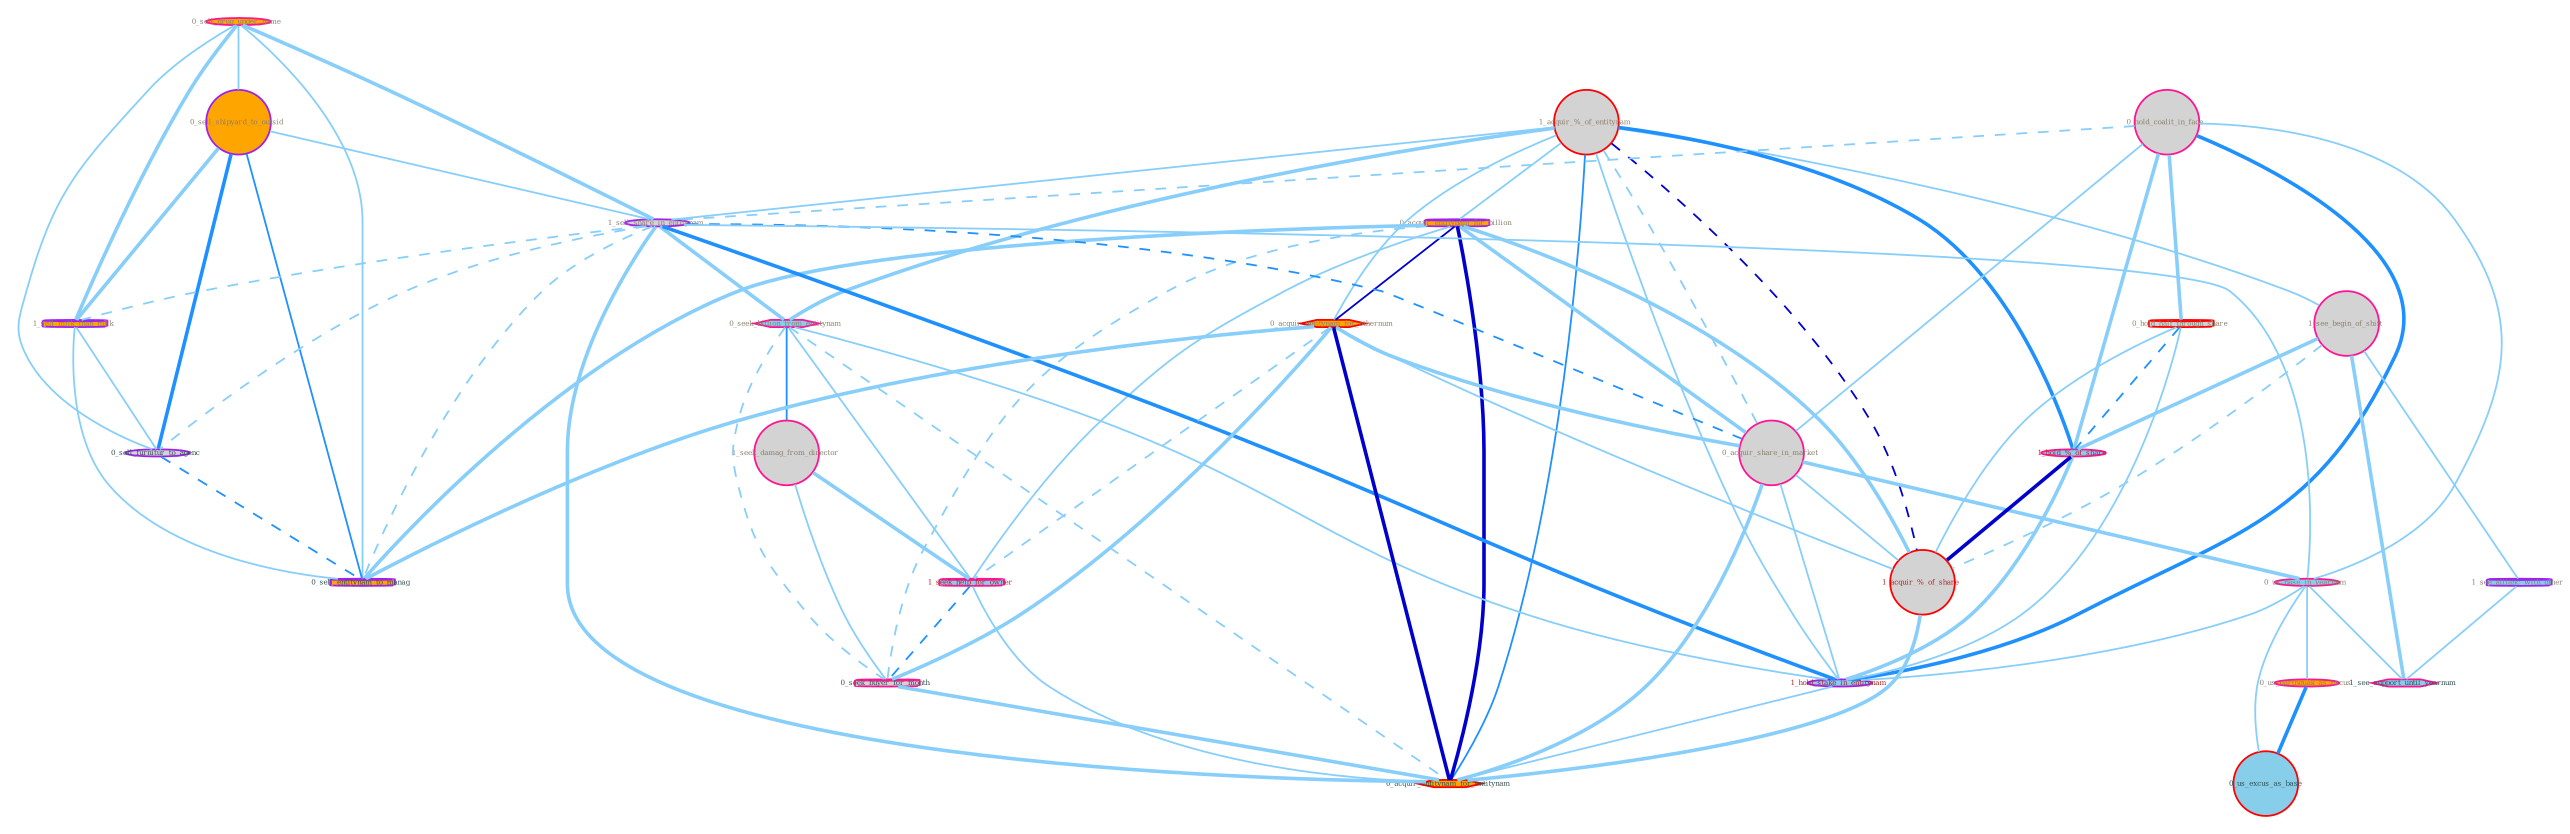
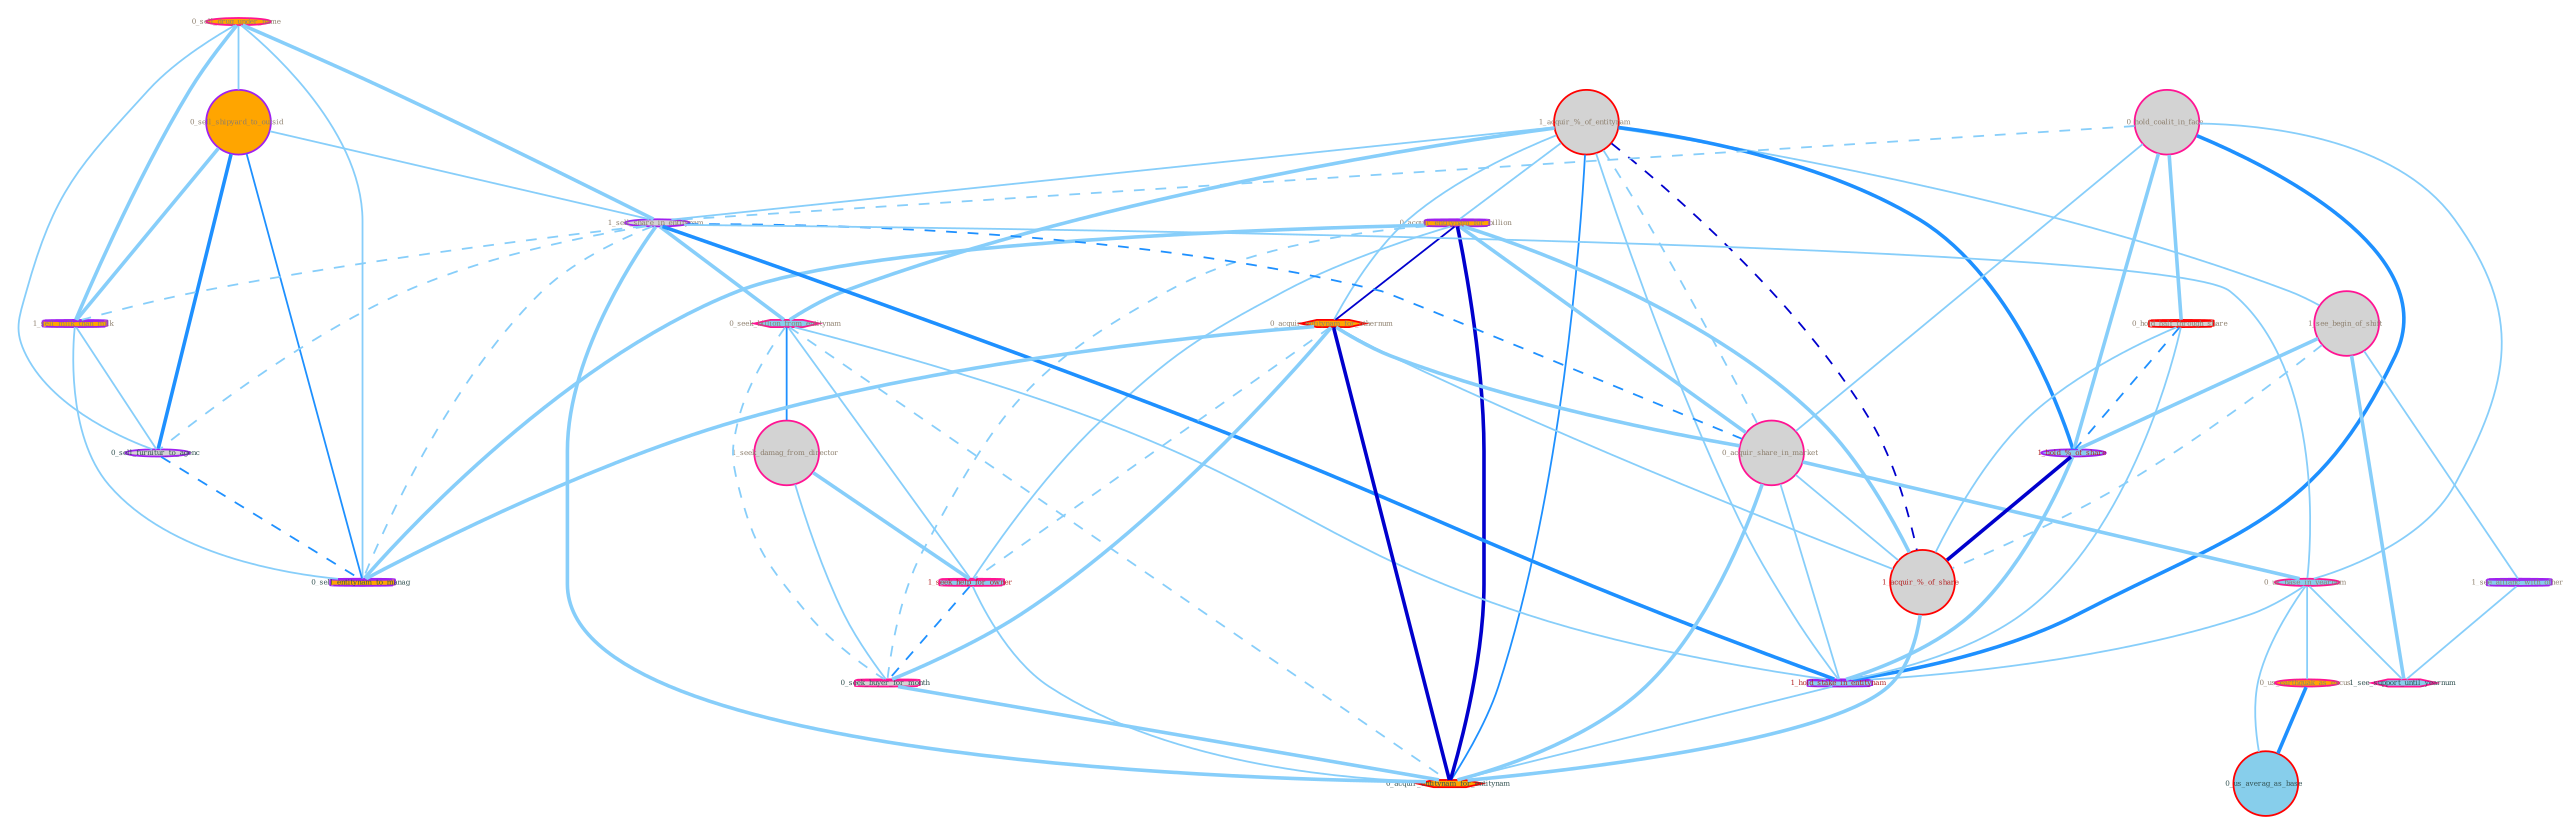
node "1_hold_%_of_share": color deeppink -> purple
node "1_hold_stake_in_entitynam": shape ellipse -> cylinder
node "0_us_excus_as_base": label "0_us_excus_as_base" -> "0_us_averag_as_base"
